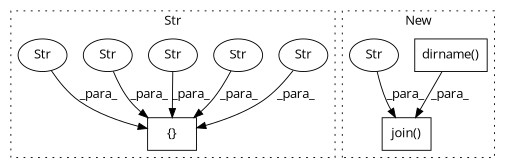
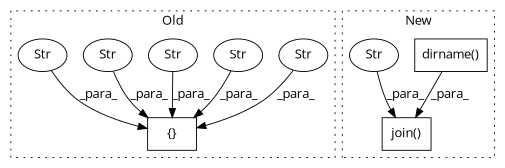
cluster "Str": label "Str" -> "Old"
